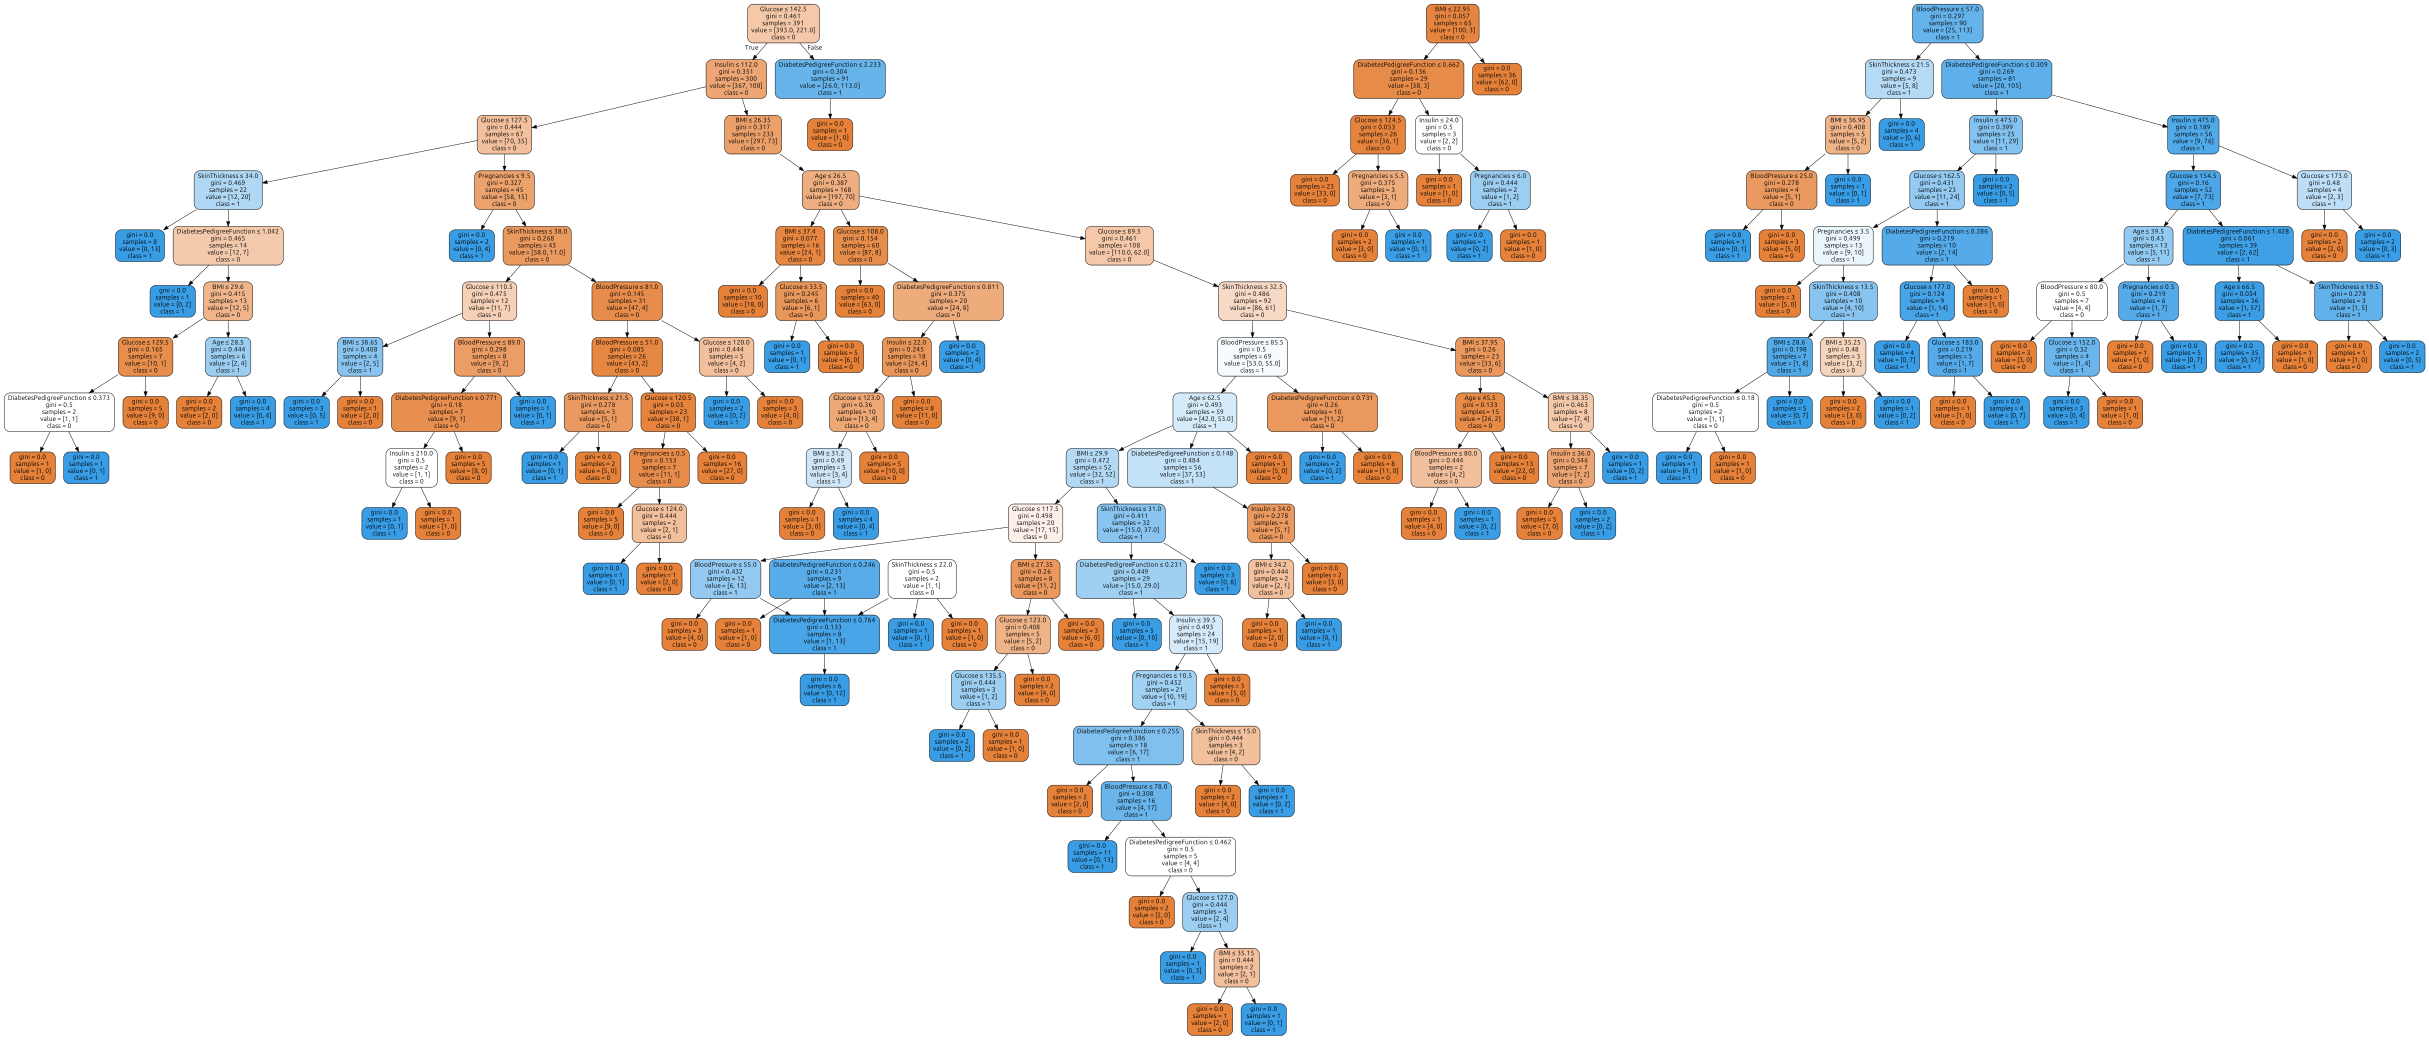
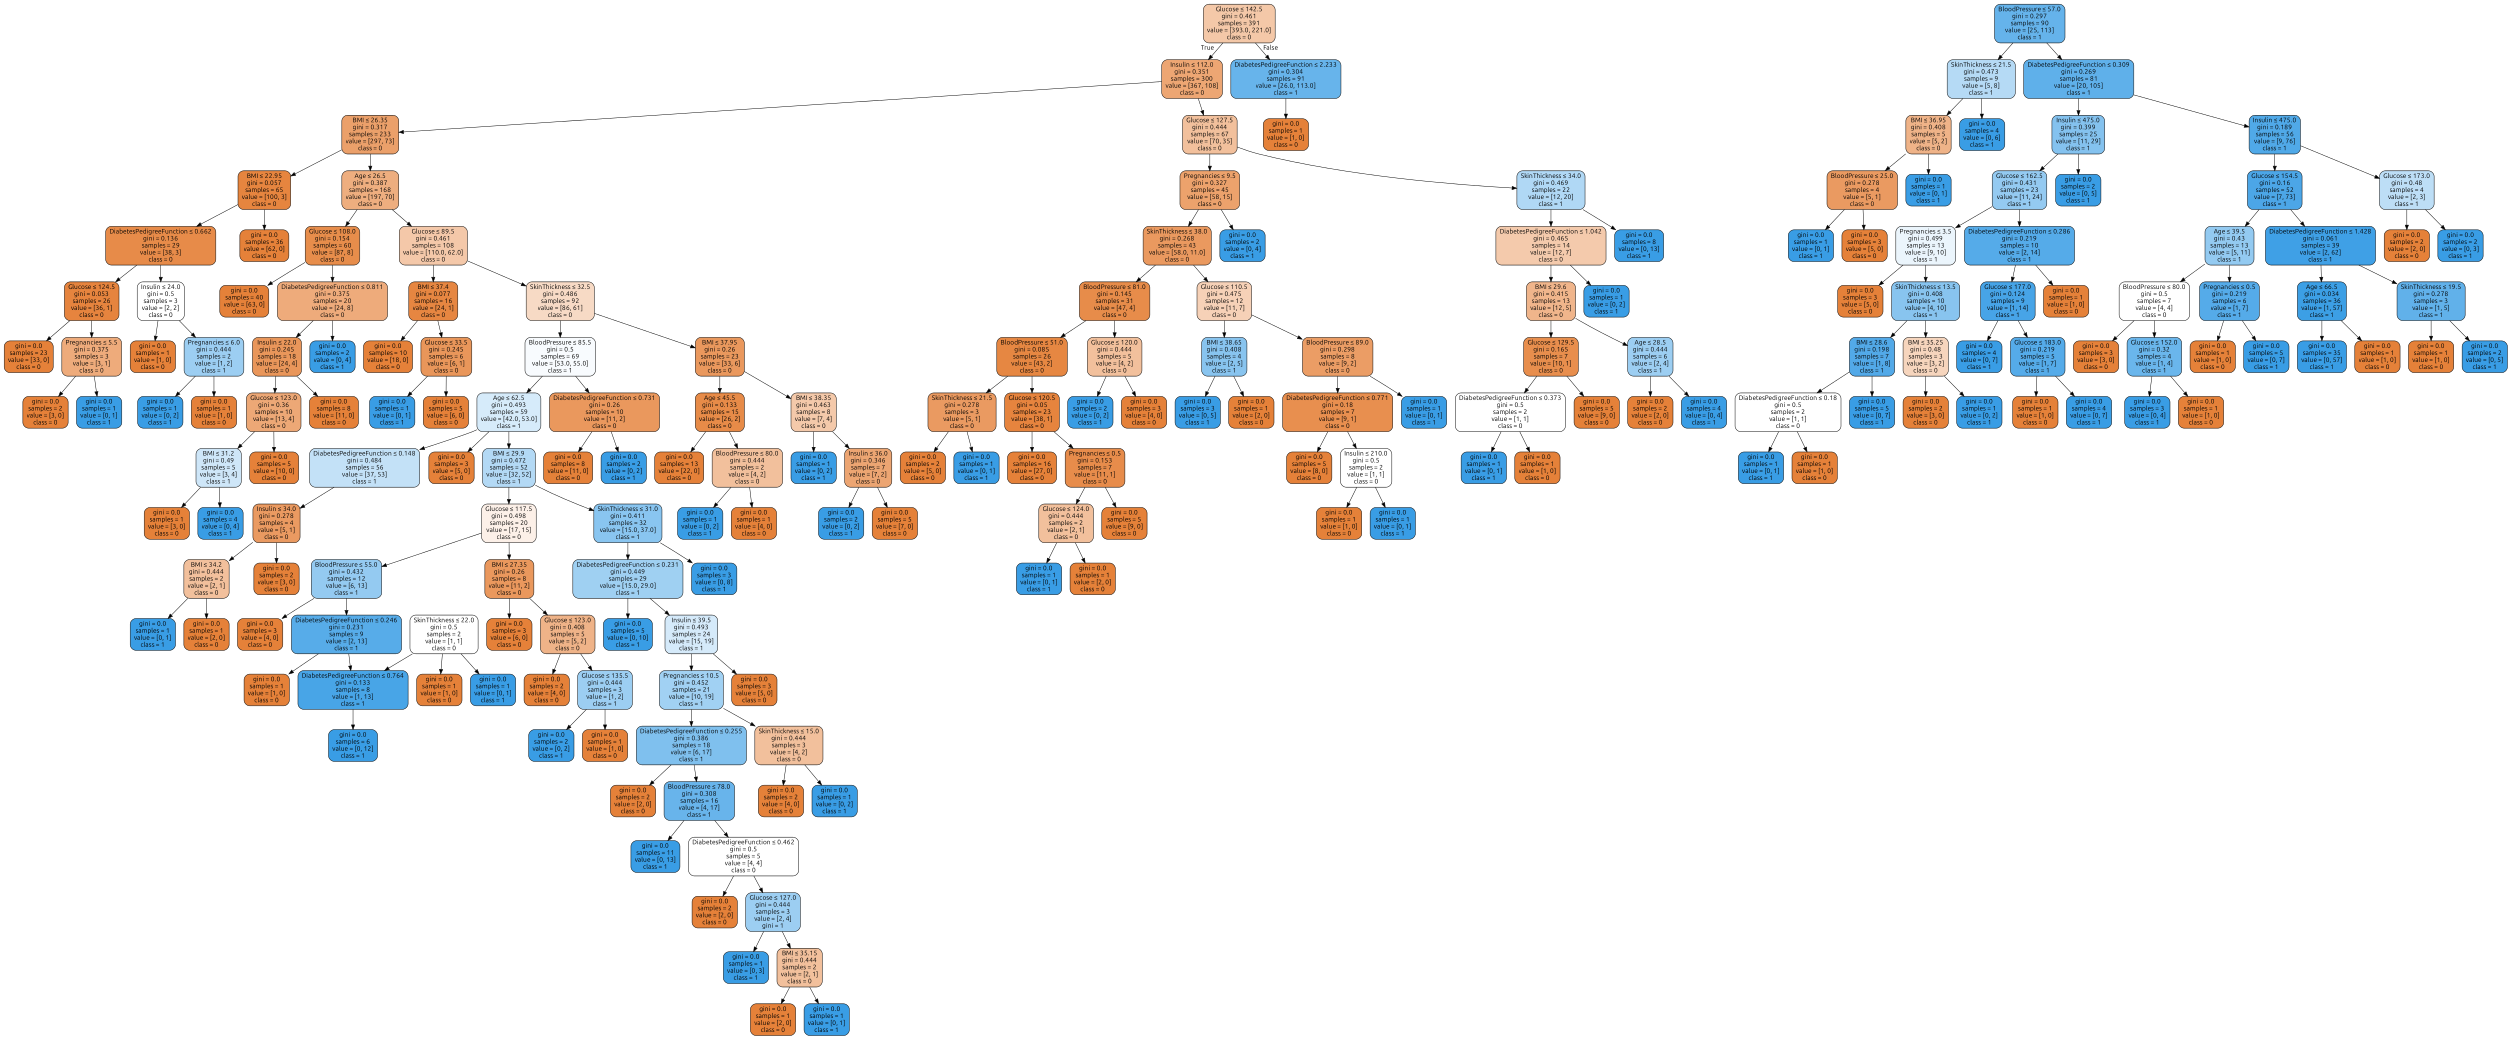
edge "BMI ≤ 26.35" -> "BMI ≤ 22.95": added
edge "Age ≤ 26.5" -> "BMI ≤ 37.4": now "Glucose ≤ 89.5" -> "BMI ≤ 37.4"
edge "BloodPressure ≤ 55.0" -> "DiabetesPedigreeFunction ≤ 0.764": now "BloodPressure ≤ 55.0" -> "DiabetesPedigreeFunction ≤ 0.246"
node "Glucose ≤ 127.0": text "class = 1" -> "gini = 1"
